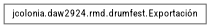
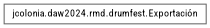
node "jcolonia.daw2924.rmd.drumfest.Exportación": label "jcolonia.daw2924.rmd.drumfest.Exportación" -> "jcolonia.daw2024.rmd.drumfest.Exportación"
